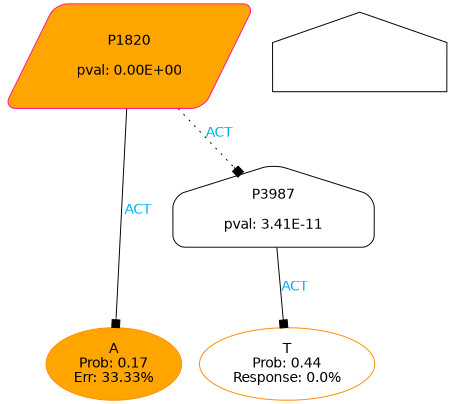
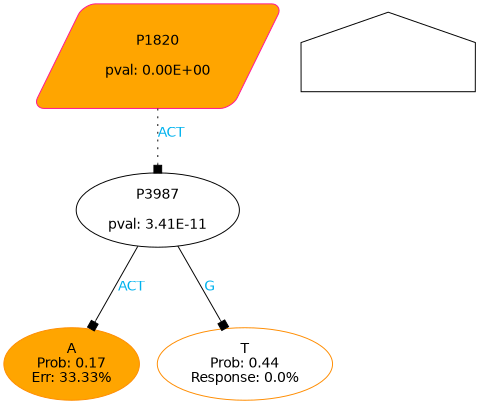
node "P3987 pval: 3.41E-11": shape house -> ellipse
edge "P1820 pval: 0.00E+00" -> "A Prob: 0.17 Err: 33.33%": now "P3987 pval: 3.41E-11" -> "A Prob: 0.17 Err: 33.33%"
edge "P3987 pval: 3.41E-11" -> "T Prob: 0.44 Response: 0.0%": label "ACT" -> "G"
